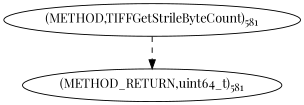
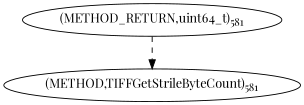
edge "(METHOD,TIFFGetStrileByteCount)" -> "(METHOD_RETURN,uint64_t)": reversed
